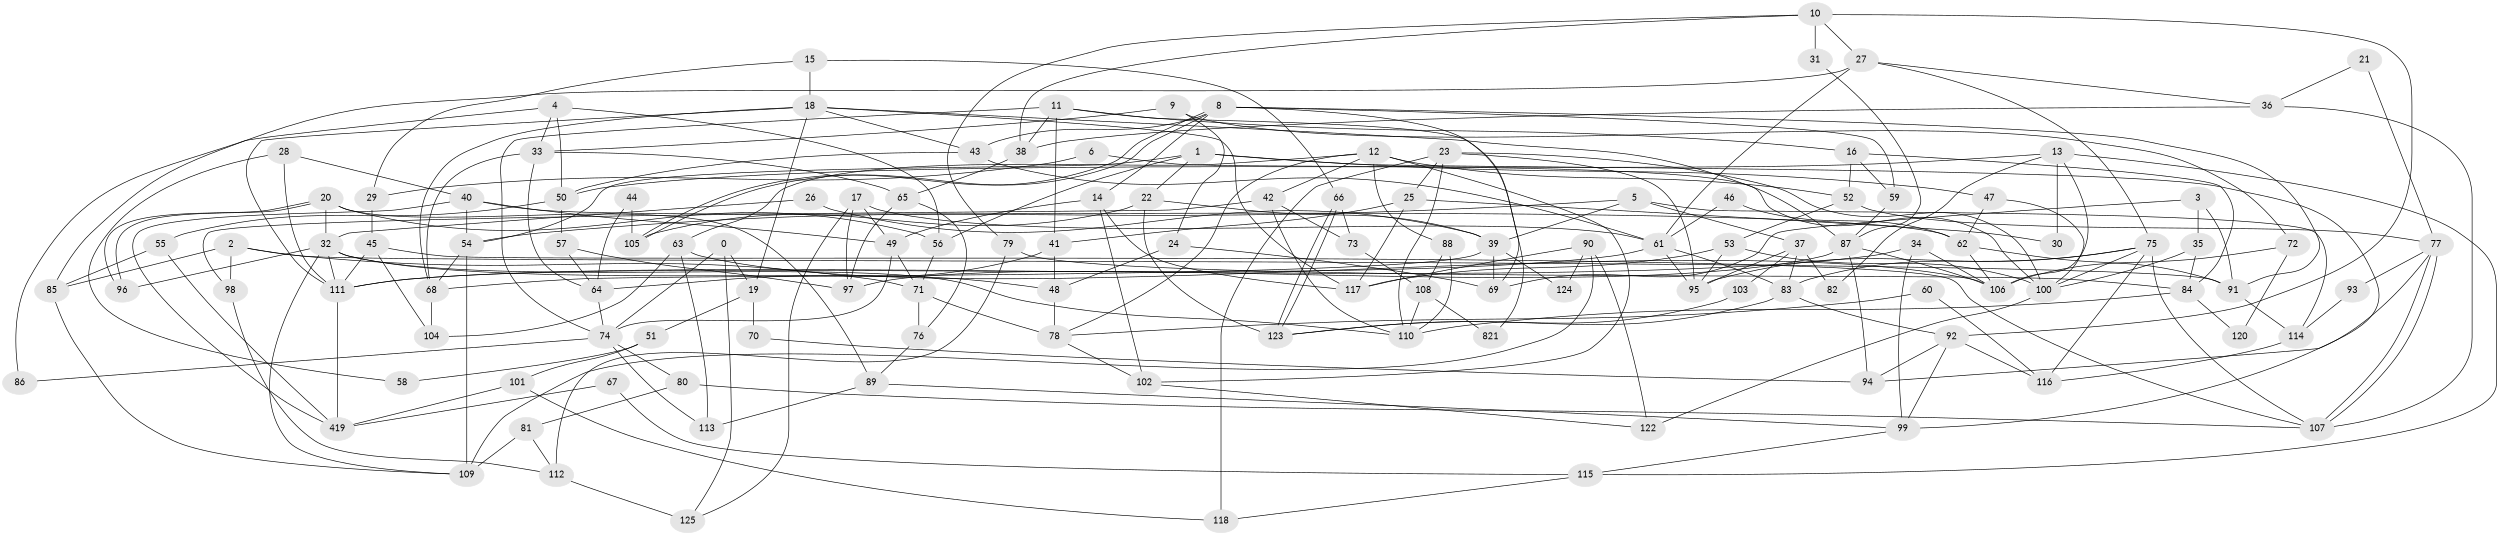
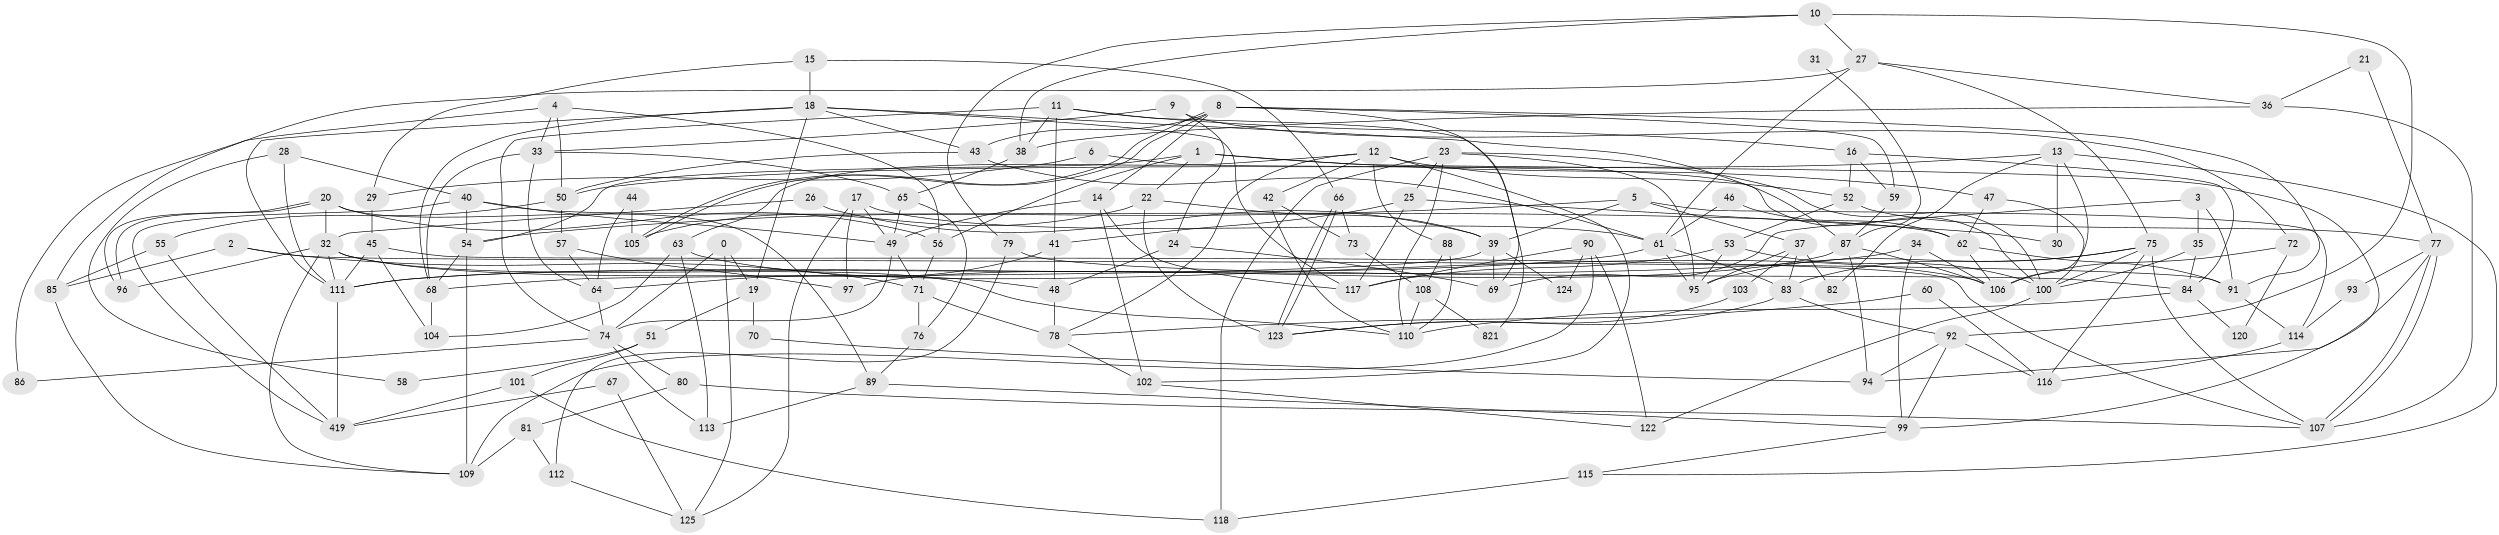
edge "10" -- "31": removed
edge "65" -- "97": now "65" -- "49"
node "98": removed
edge "67" -- "115": now "67" -- "125"
